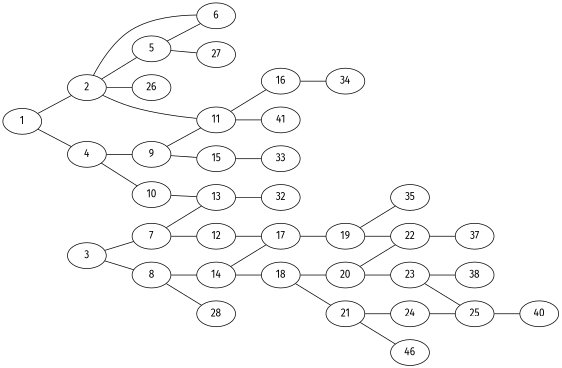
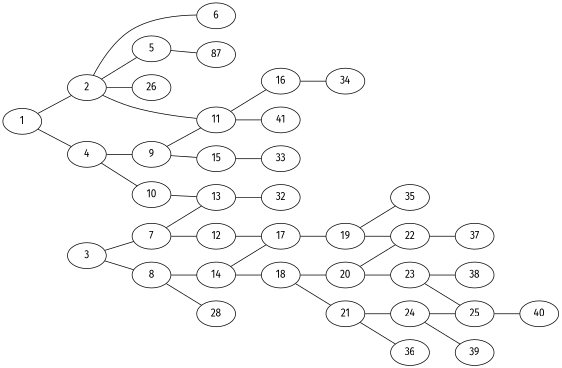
edge "6" -- "5": removed
node "27": label "27" -> "87"
node "46": label "46" -> "36"
node "39": added
